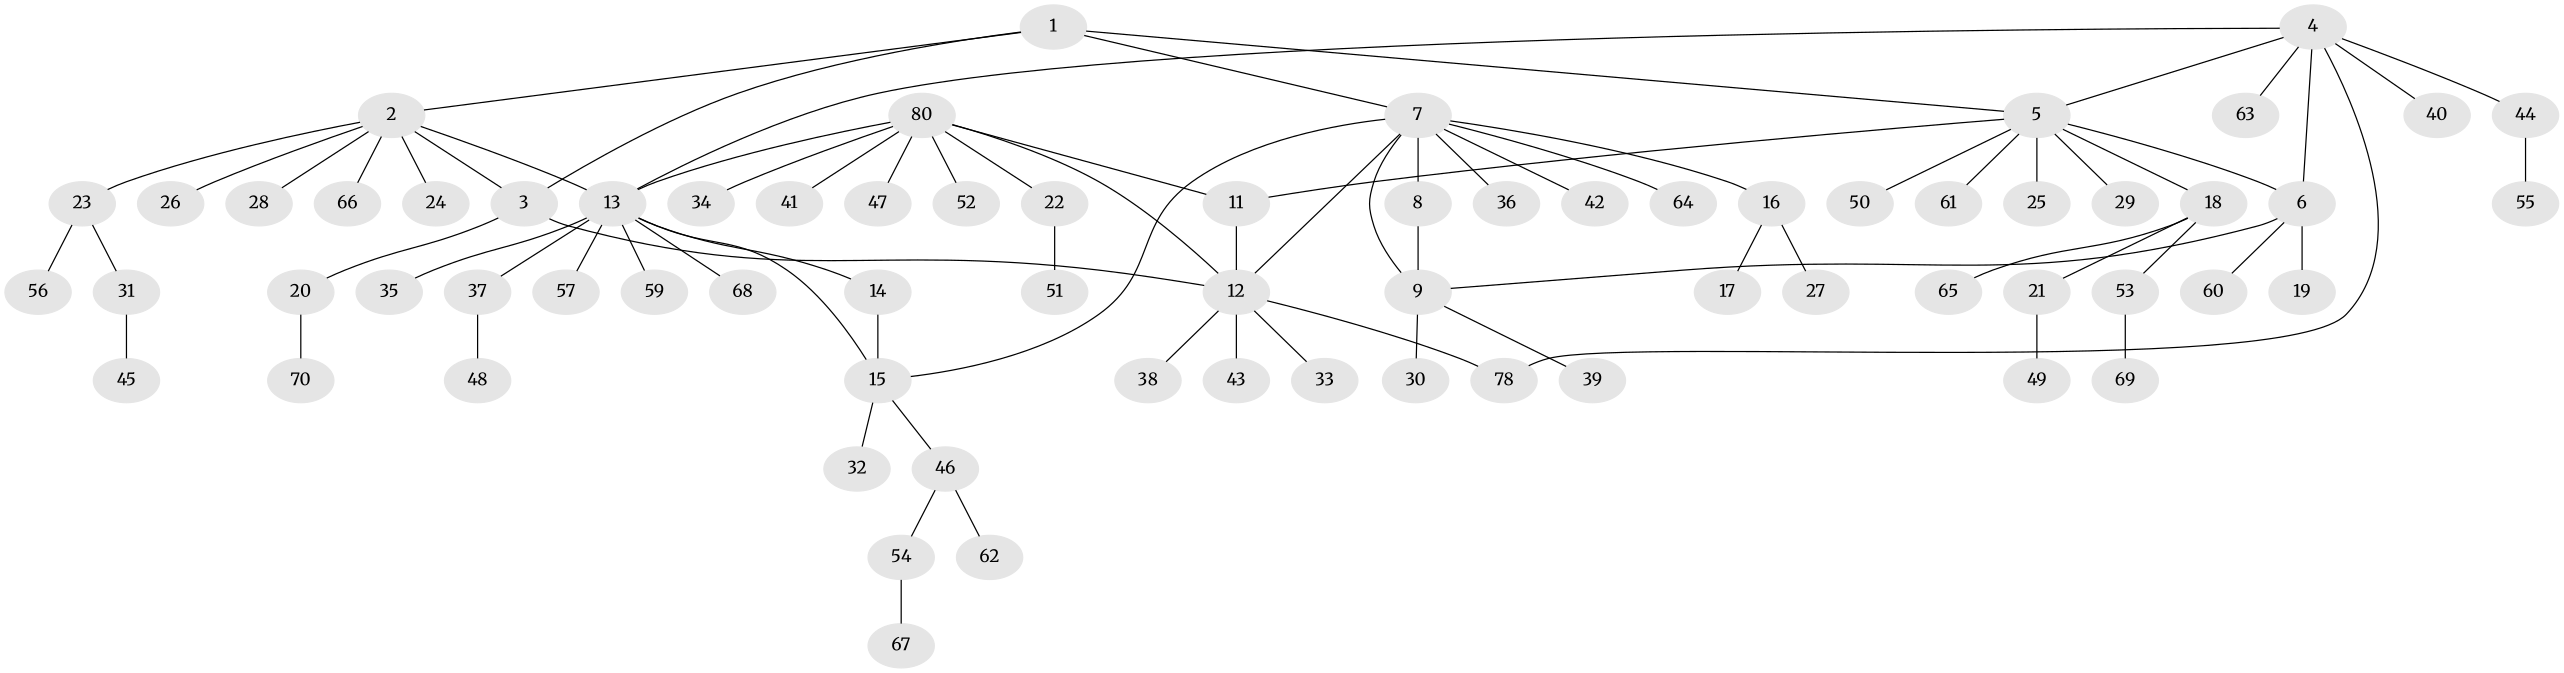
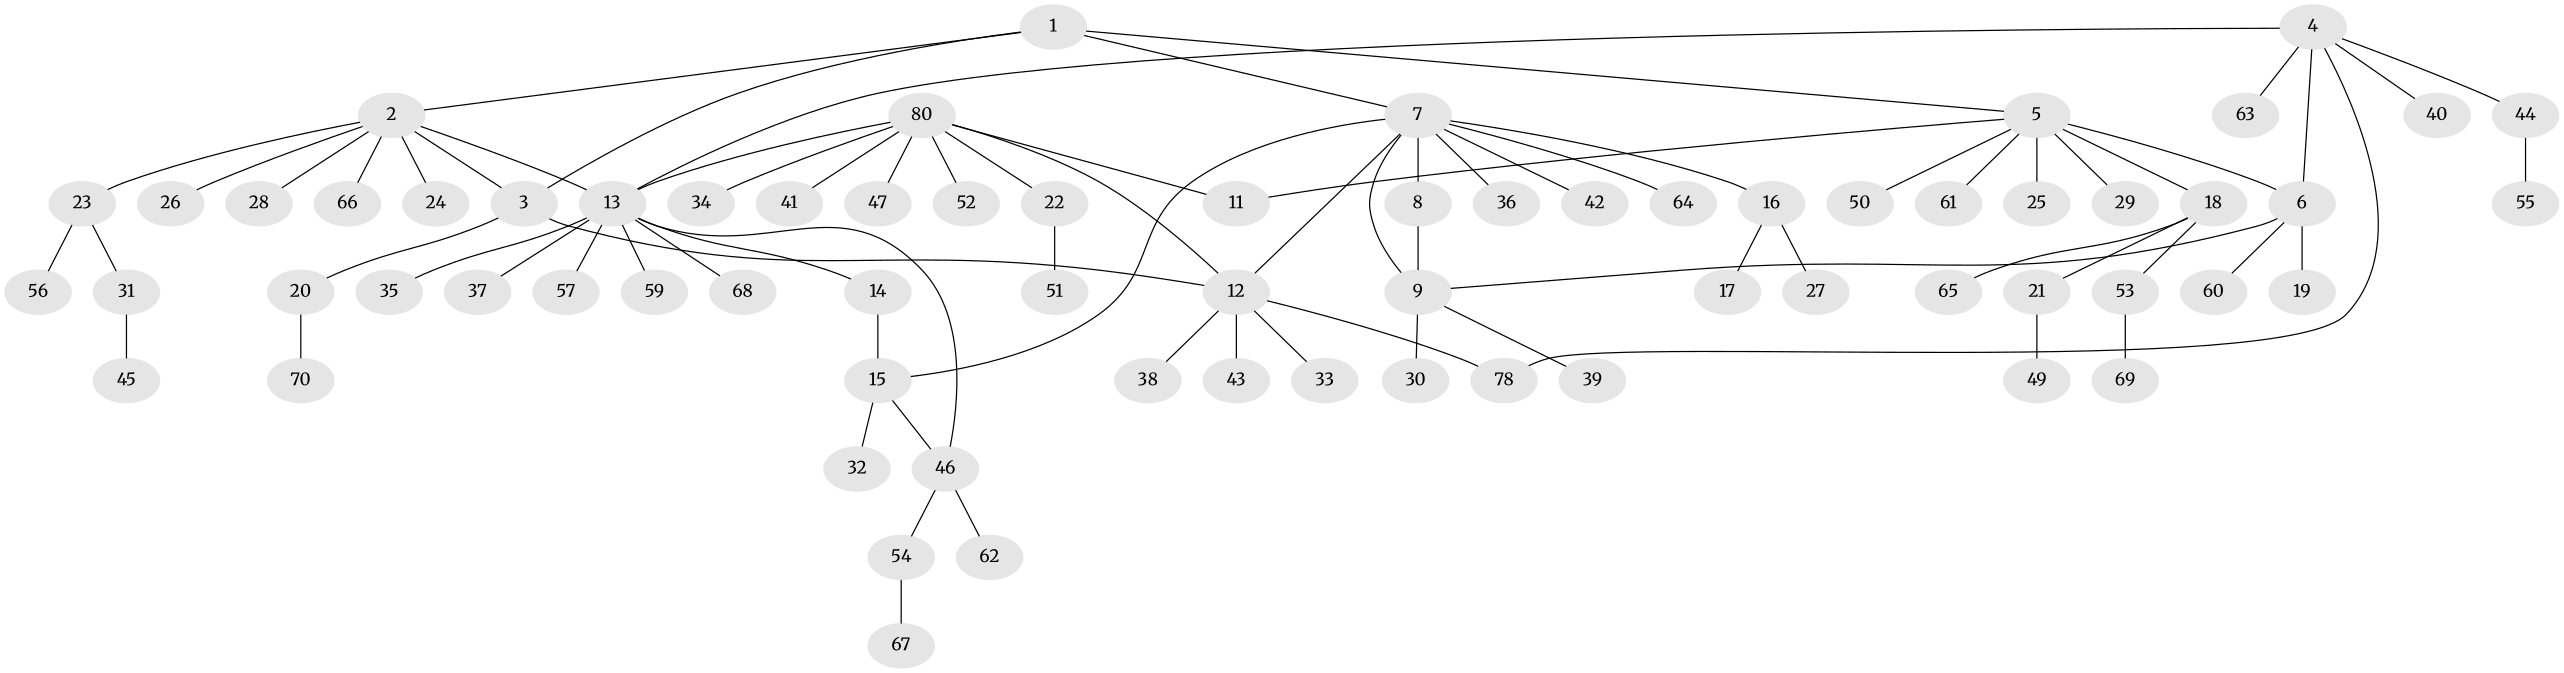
edge "4" -- "5": removed
edge "11" -- "12": removed
edge "13" -- "15": now "13" -- "46"
node "48": removed
